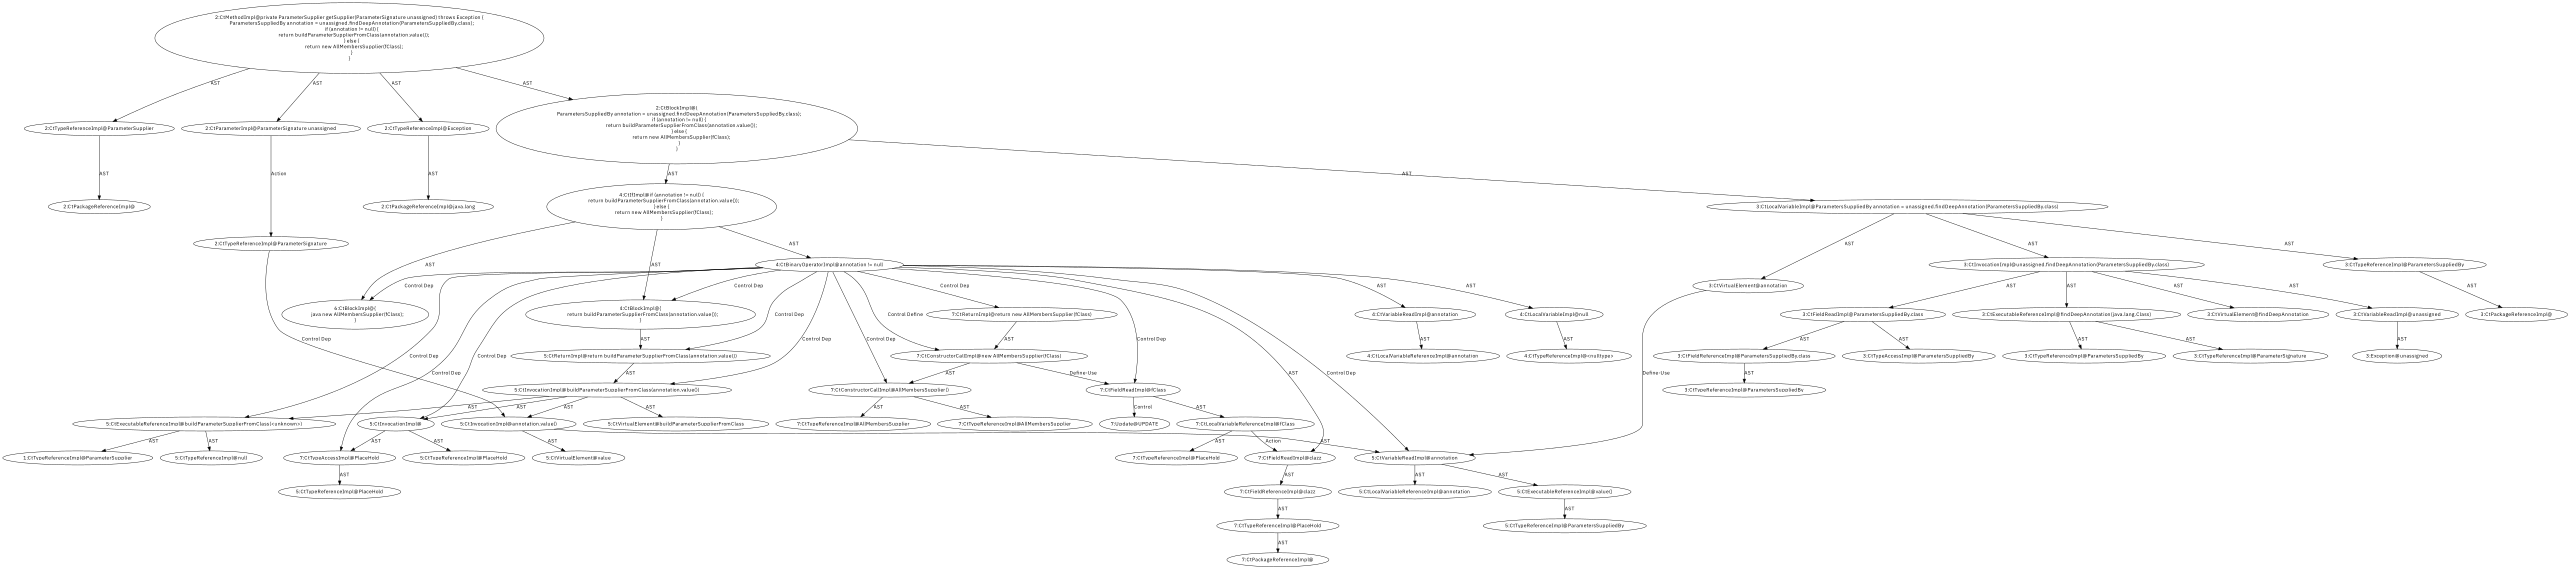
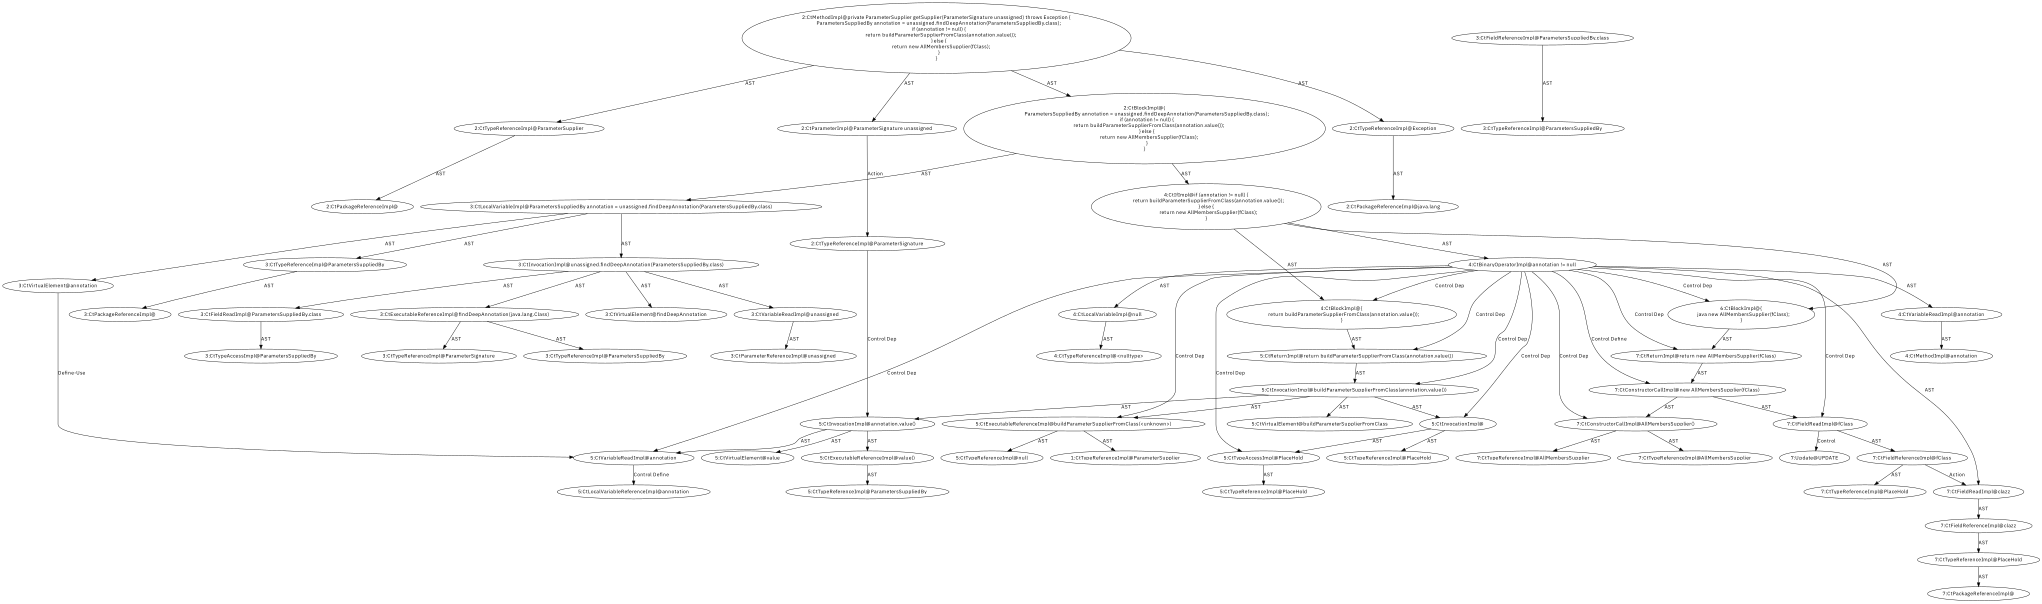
edge "3:CtFieldReadImpl@ParametersSuppliedBy.class" -> "3:CtFieldReferenceImpl@ParametersSuppliedBy.class": removed, label "AST"
edge "6:CtBlockImpl@{ java new AllMembersSupplier(fClass); }" -> "7:CtReturnImpl@return new AllMembersSupplier(fClass)": added, label "AST"
node "4:CtLocalVariableReferenceImpl@annotation": label "4:CtLocalVariableReferenceImpl@annotation" -> "4:CtMethodImpl@annotation"
node "3:Exception@unassigned": label "3:Exception@unassigned" -> "3:CtParameterReferenceImpl@unassigned"
edge "7:CtConstructorCallImpl@new AllMembersSupplier(fClass)" -> "7:CtFieldReadImpl@fClass": label "Define-Use" -> "AST"
node "7:CtLocalVariableReferenceImpl@fClass": label "7:CtLocalVariableReferenceImpl@fClass" -> "7:CtFieldReferenceImpl@fClass"
node "7:CtTypeAccessImpl@PlaceHold": label "7:CtTypeAccessImpl@PlaceHold" -> "5:CtTypeAccessImpl@PlaceHold"
edge "5:CtVariableReadImpl@annotation" -> "5:CtExecutableReferenceImpl@value()": now "5:CtInvocationImpl@annotation.value()" -> "5:CtExecutableReferenceImpl@value()"
edge "5:CtVariableReadImpl@annotation" -> "5:CtLocalVariableReferenceImpl@annotation": label "AST" -> "Control Define"
